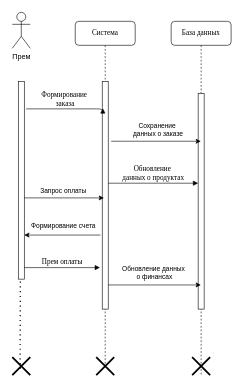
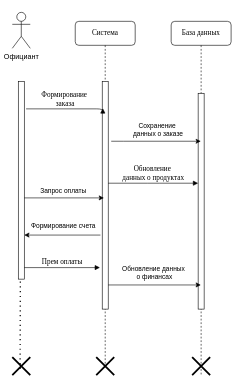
node "Прем": label "Прем" -> "Официант"
